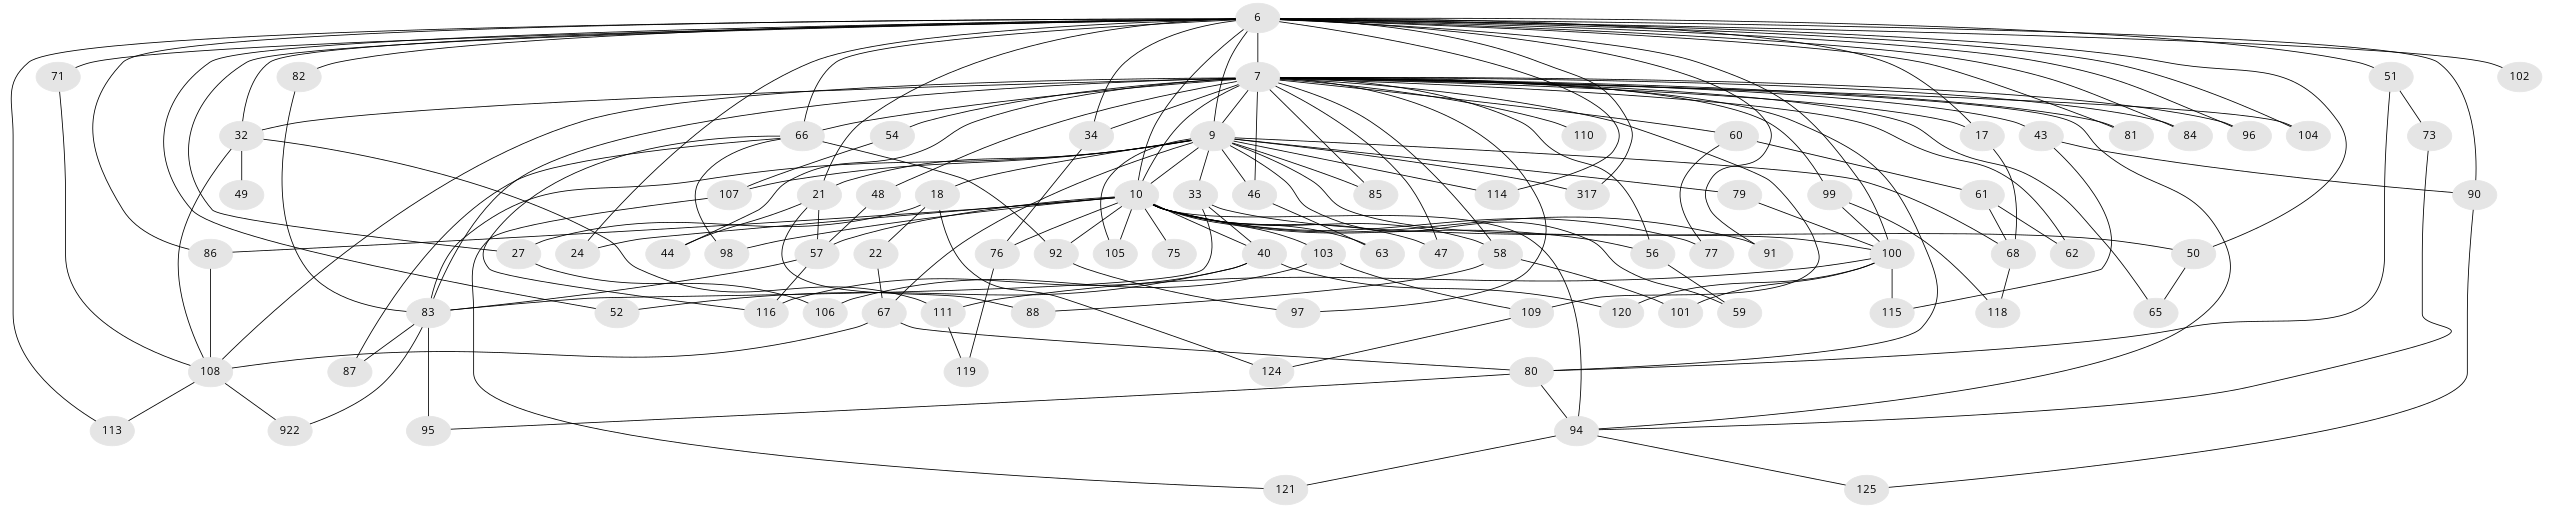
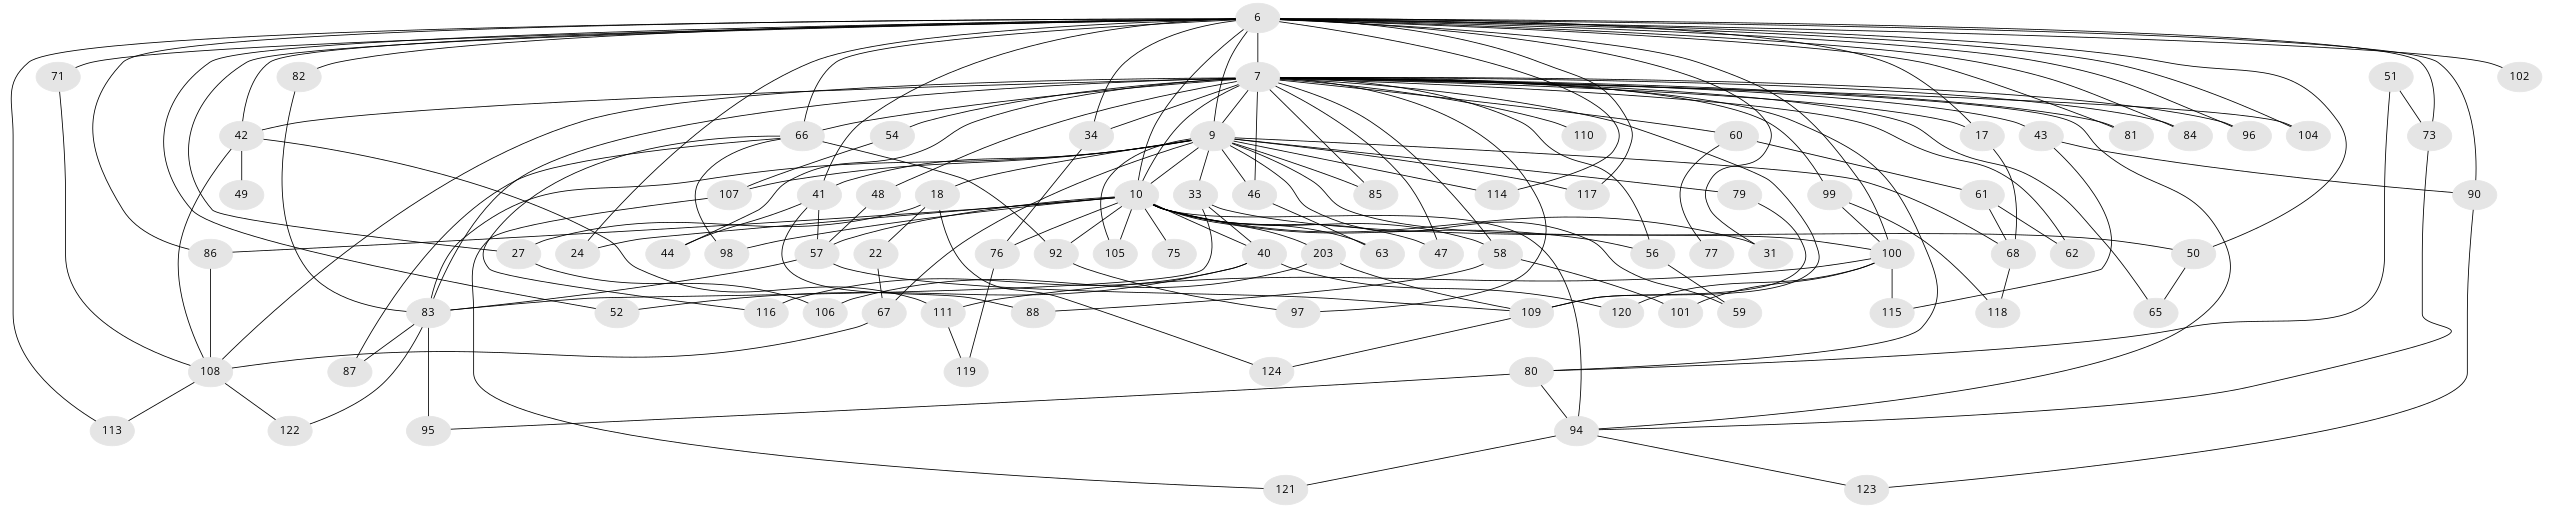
edge "6" -- "51": now "6" -- "73"
node "32": label "32" -> "42"
node "21": label "21" -> "41"
node "317": label "317" -> "117"
edge "10" -- "77": removed
edge "79" -- "100": now "79" -- "109"
node "103": label "103" -> "203"
node "91": label "91" -> "31"
edge "57" -- "116": now "57" -- "109"
edge "67" -- "80": removed
node "922": label "922" -> "122"
node "125": label "125" -> "123"
